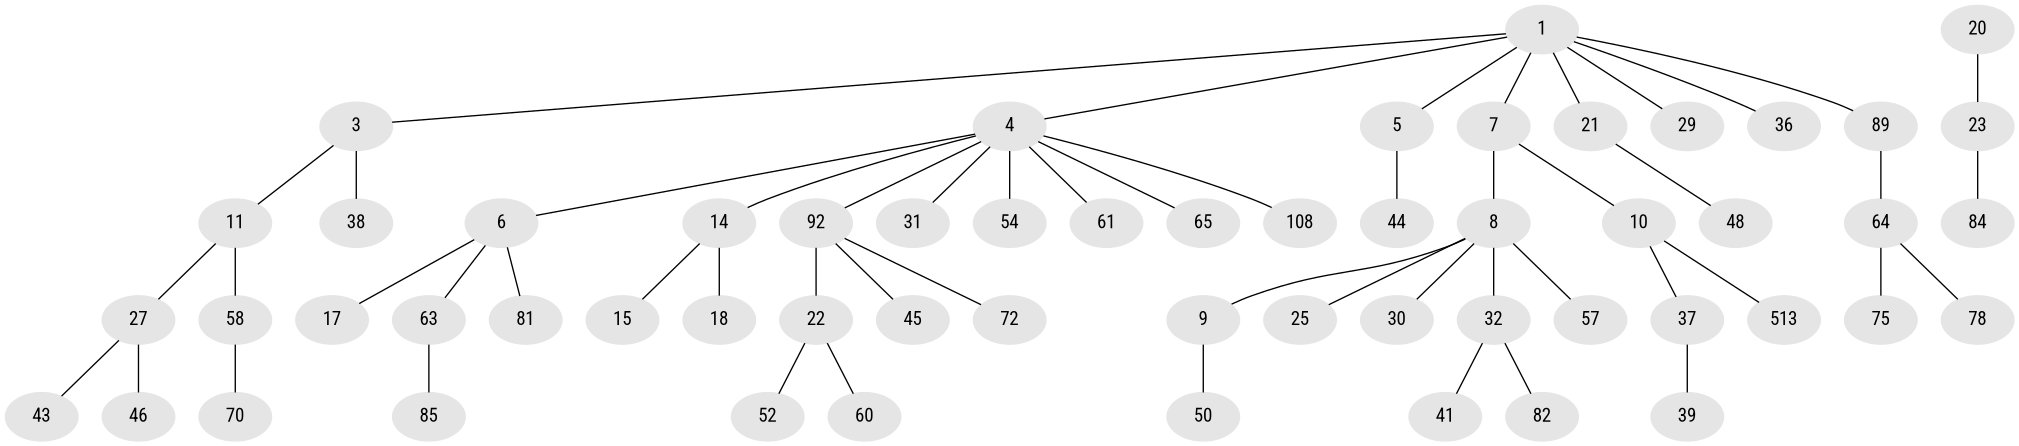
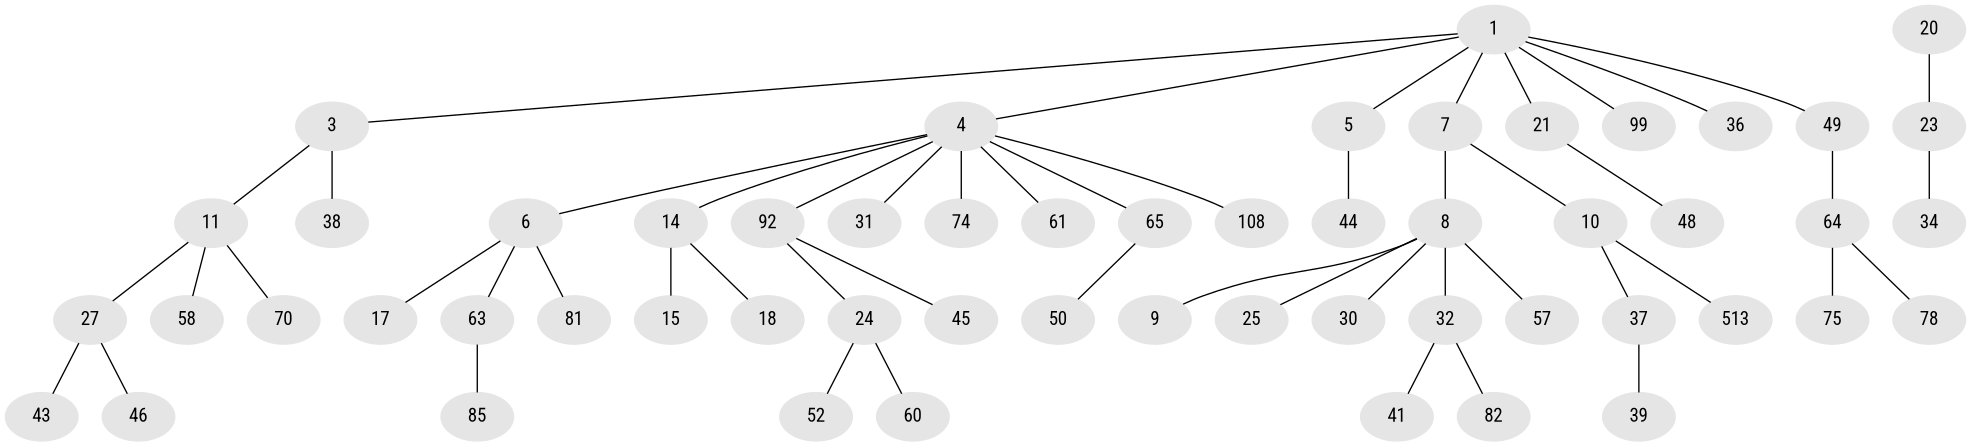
node "29": label "29" -> "99"
node "89": label "89" -> "49"
node "54": label "54" -> "74"
node "84": label "84" -> "34"
node "22": label "22" -> "24"
node "72": removed
edge "58" -- "70": now "11" -- "70"
edge "9" -- "50": now "65" -- "50"
